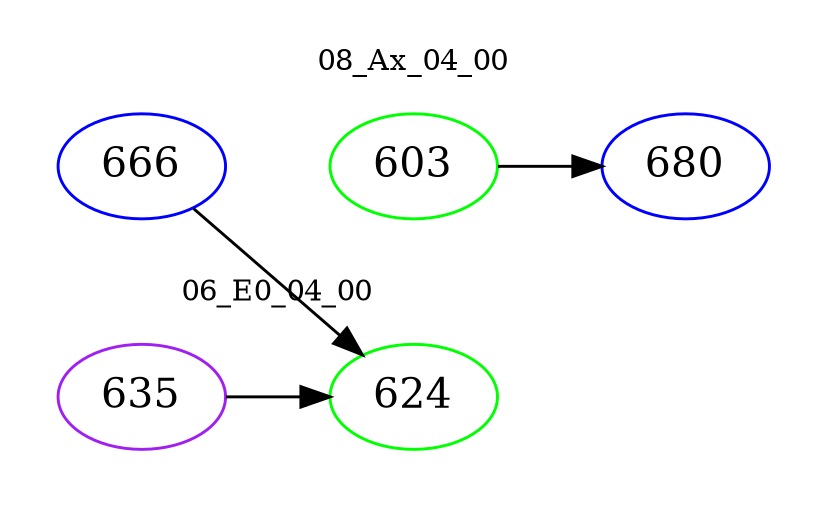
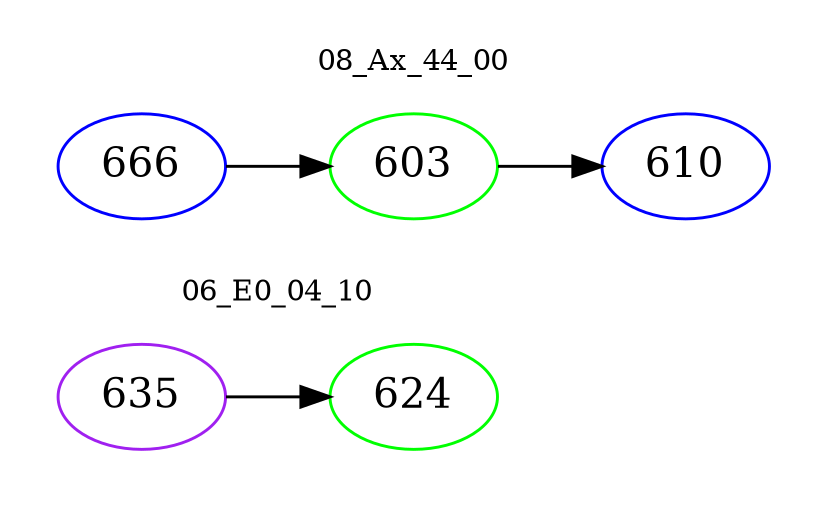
cluster "08_Ax_04_00": label "08_Ax_04_00" -> "08_Ax_44_00"
node "680": label "680" -> "610"
edge "666" -> "624": now "666" -> "603"
cluster "06_E0_04_00": label "06_E0_04_00" -> "06_E0_04_10"
